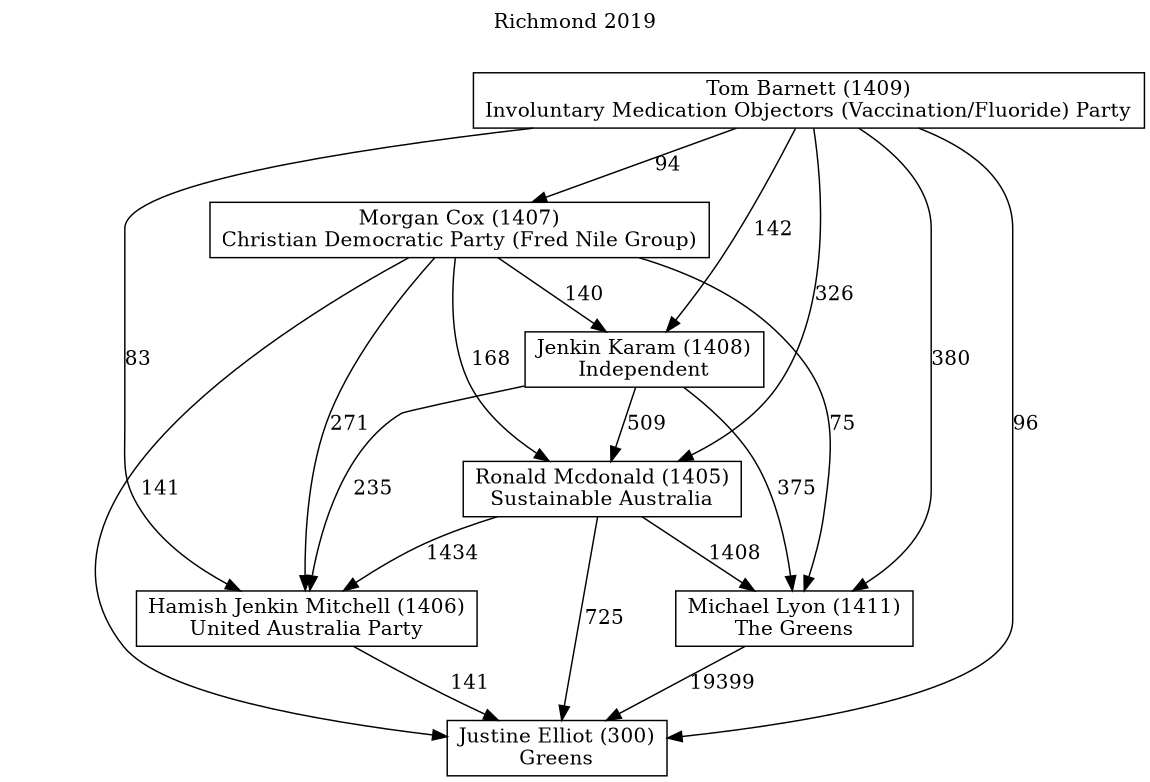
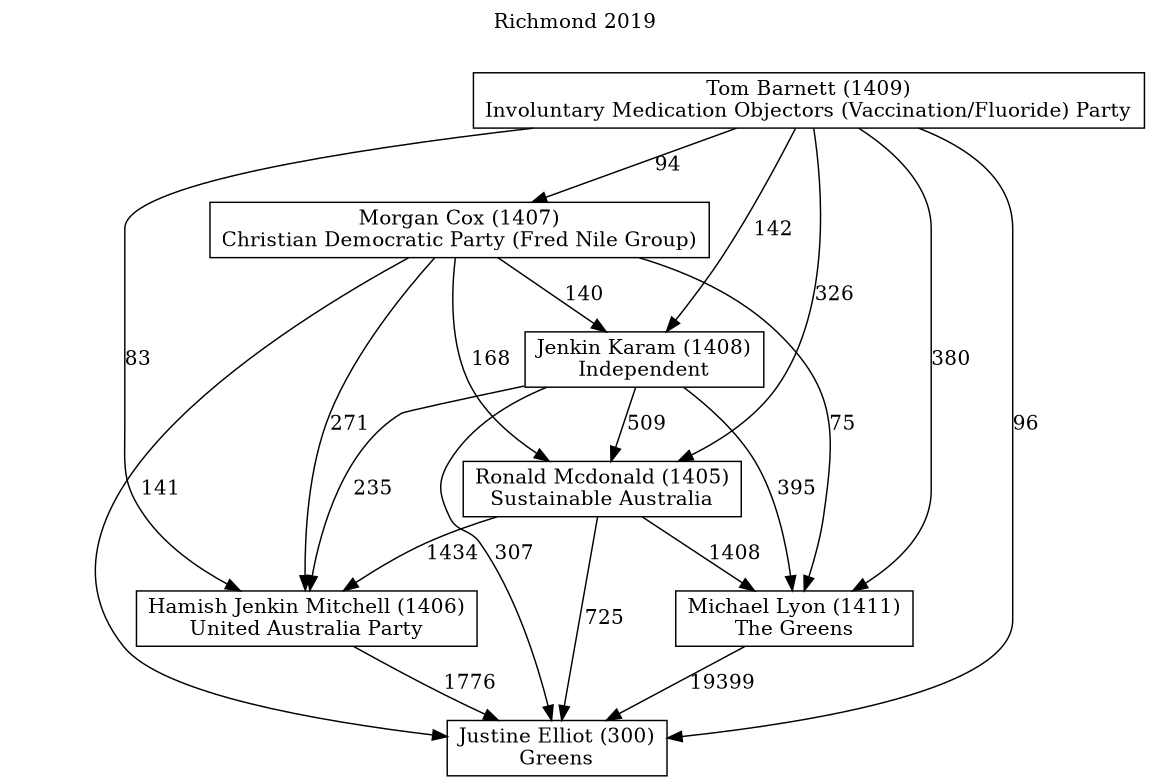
edge "Jenkin Karam (1408) Independent" -> "Michael Lyon (1411) The Greens": label "375" -> "395"
edge "Jenkin Karam (1408) Independent" -> "Justine Elliot (300) Greens": added, label "307"
edge "Hamish Jenkin Mitchell (1406) United Australia Party" -> "Justine Elliot (300) Greens": label "141" -> "1776"
